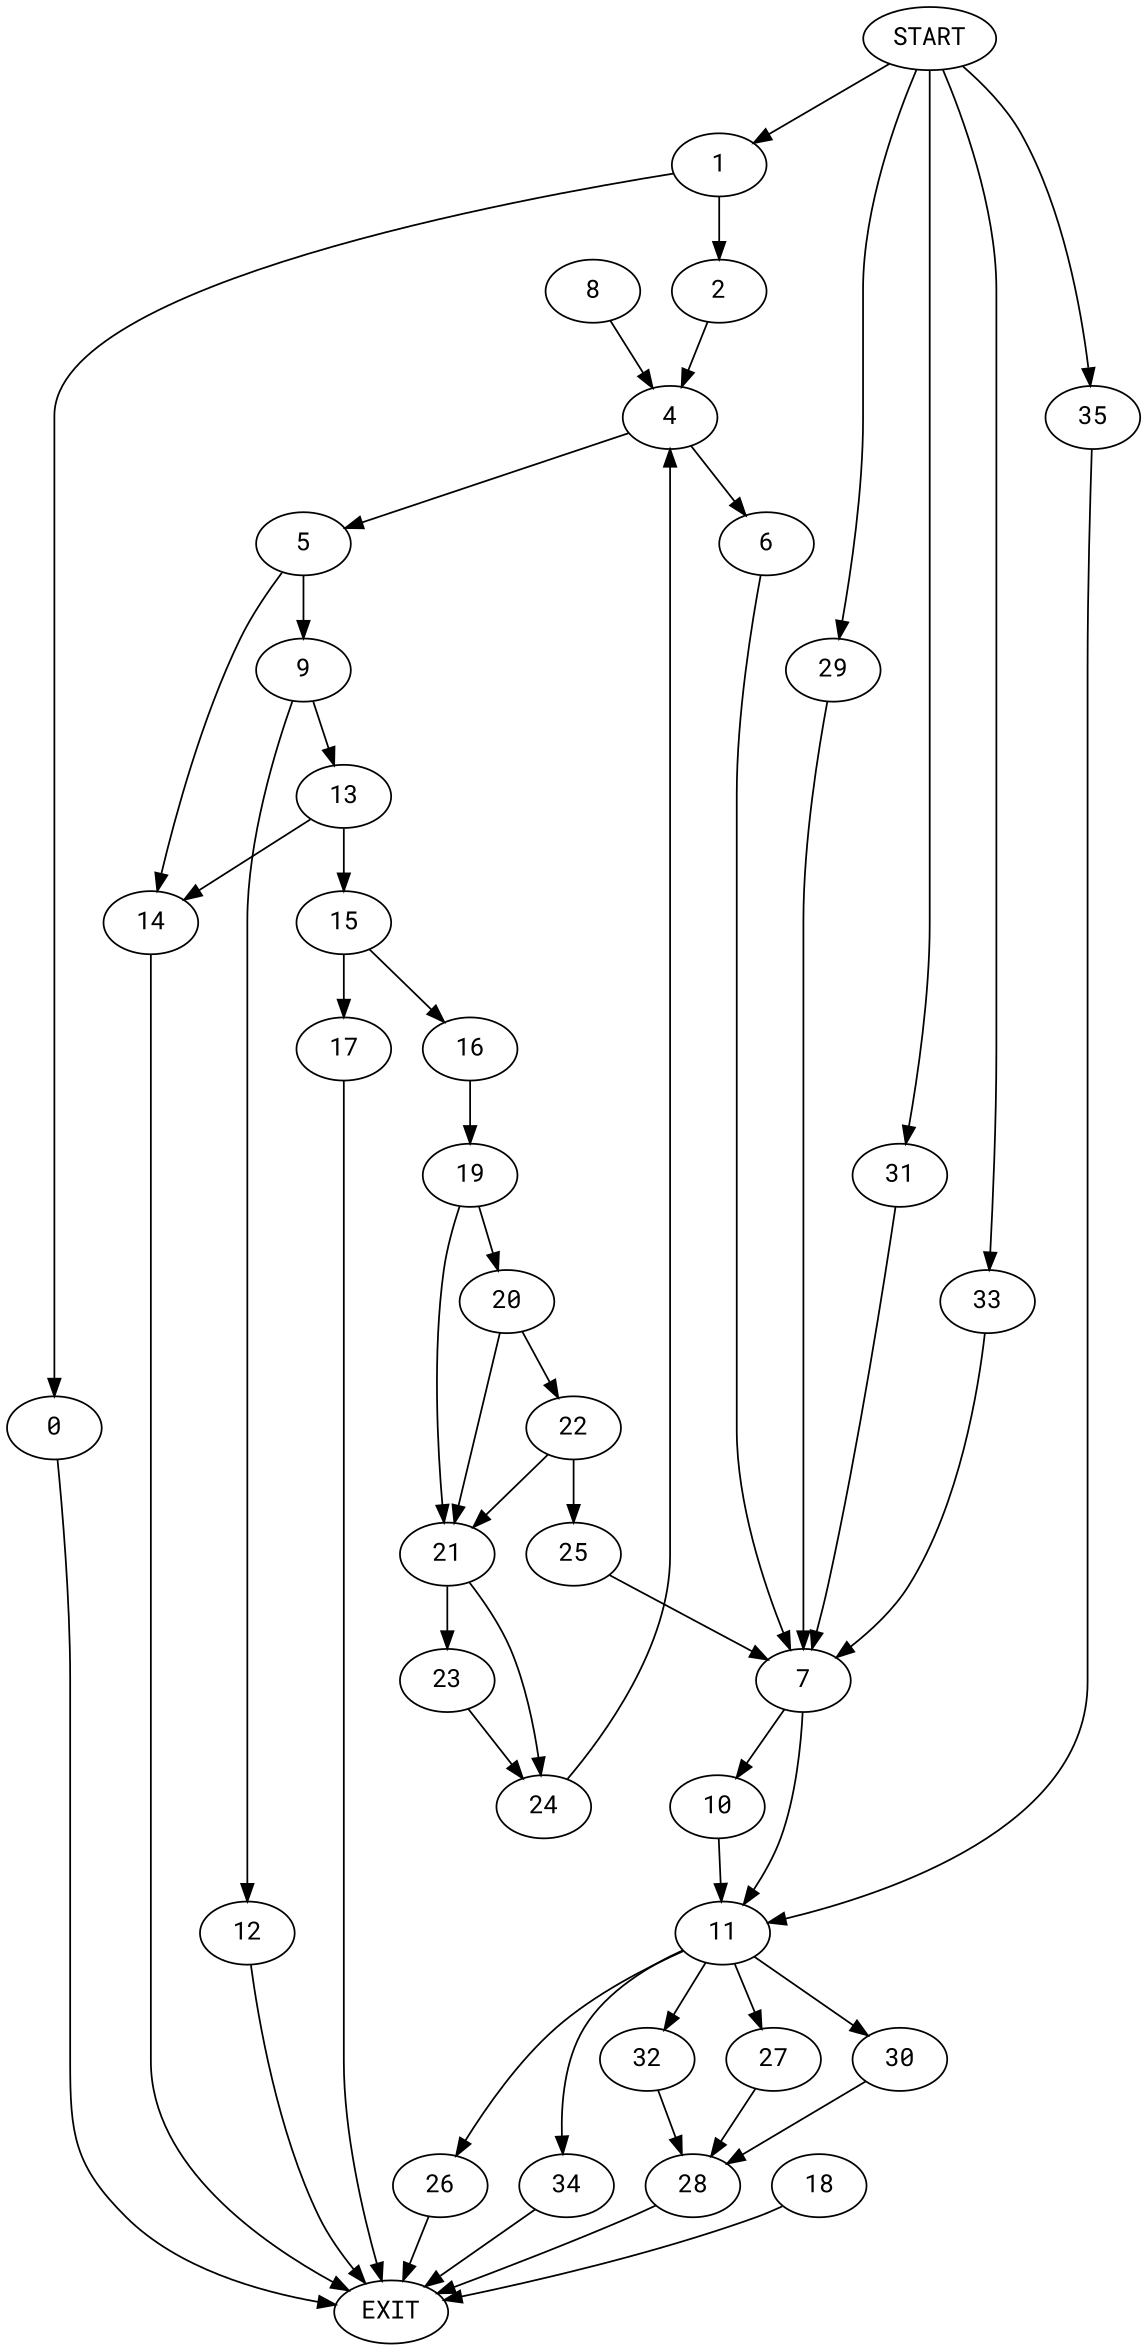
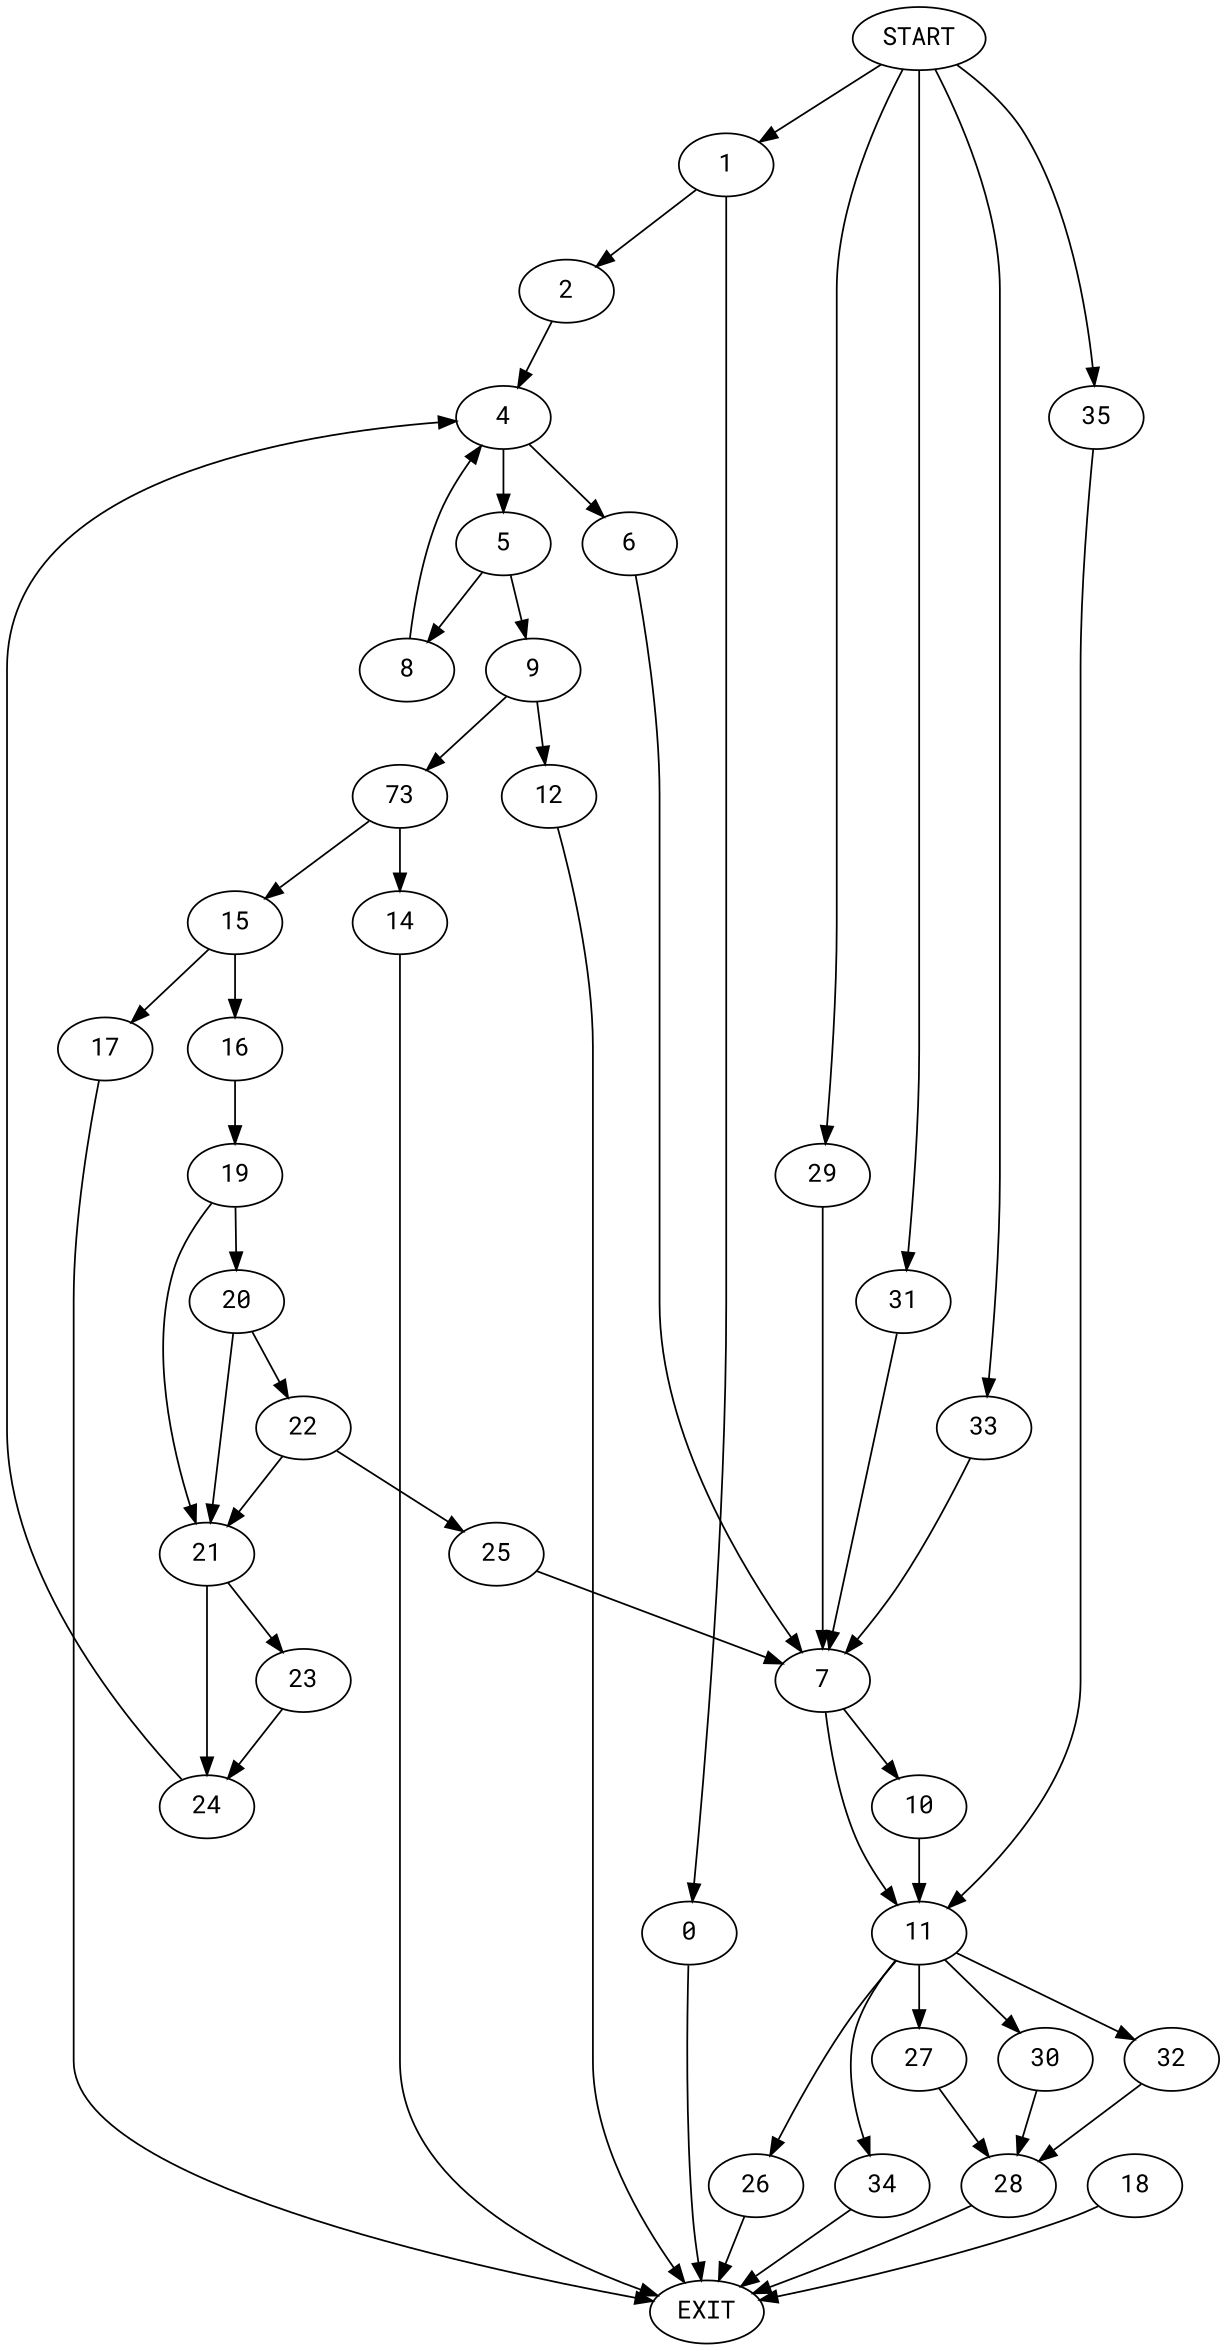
edge "5" -> "14": now "5" -> "8"
node "13": label "13" -> "73"
